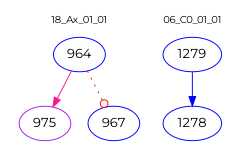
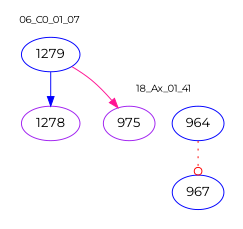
cluster "18_Ax_01_01": label "18_Ax_01_01" -> "18_Ax_01_41"
cluster "06_C0_01_01": label "06_C0_01_01" -> "06_C0_01_07"
edge "964" -> "975": now "1279" -> "975"
node "1278": color blue -> purple
